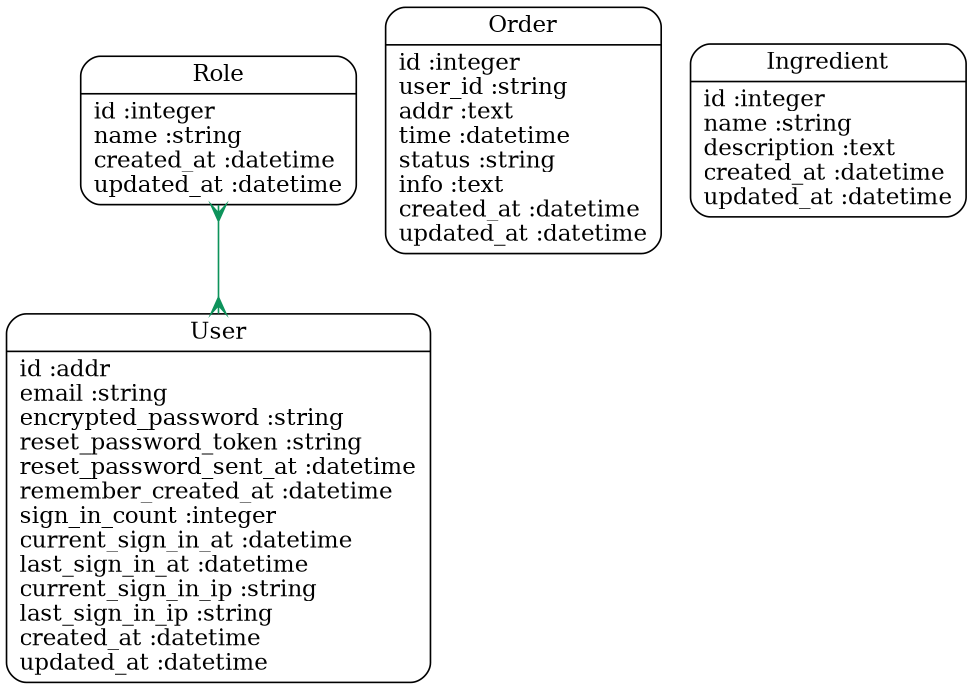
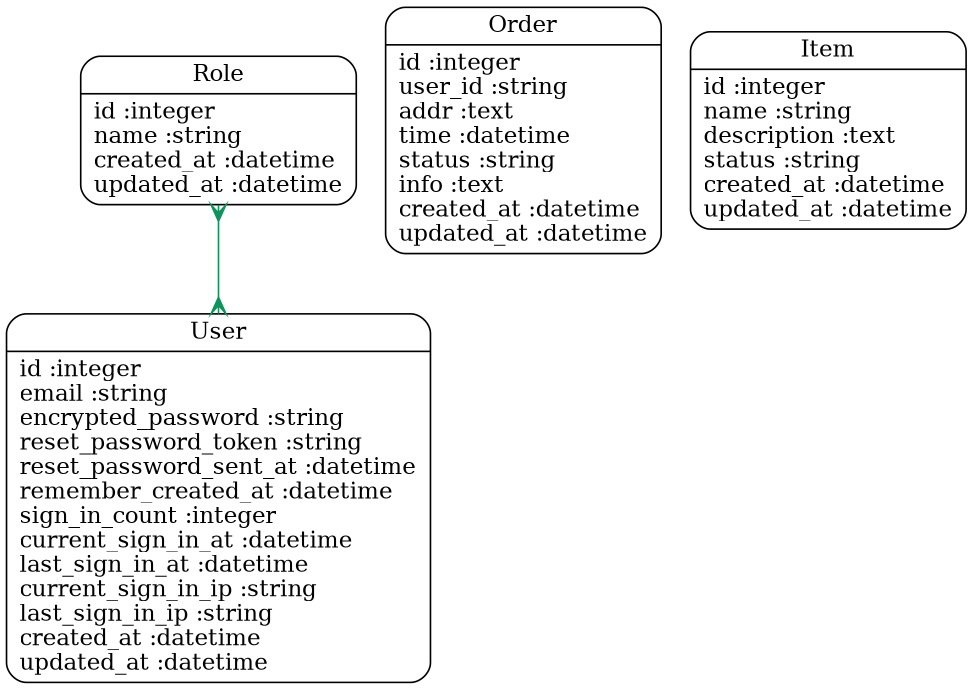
node "Ingredient": removed
node "Item": added
node "User": text "id :addr" -> "id :integer"
